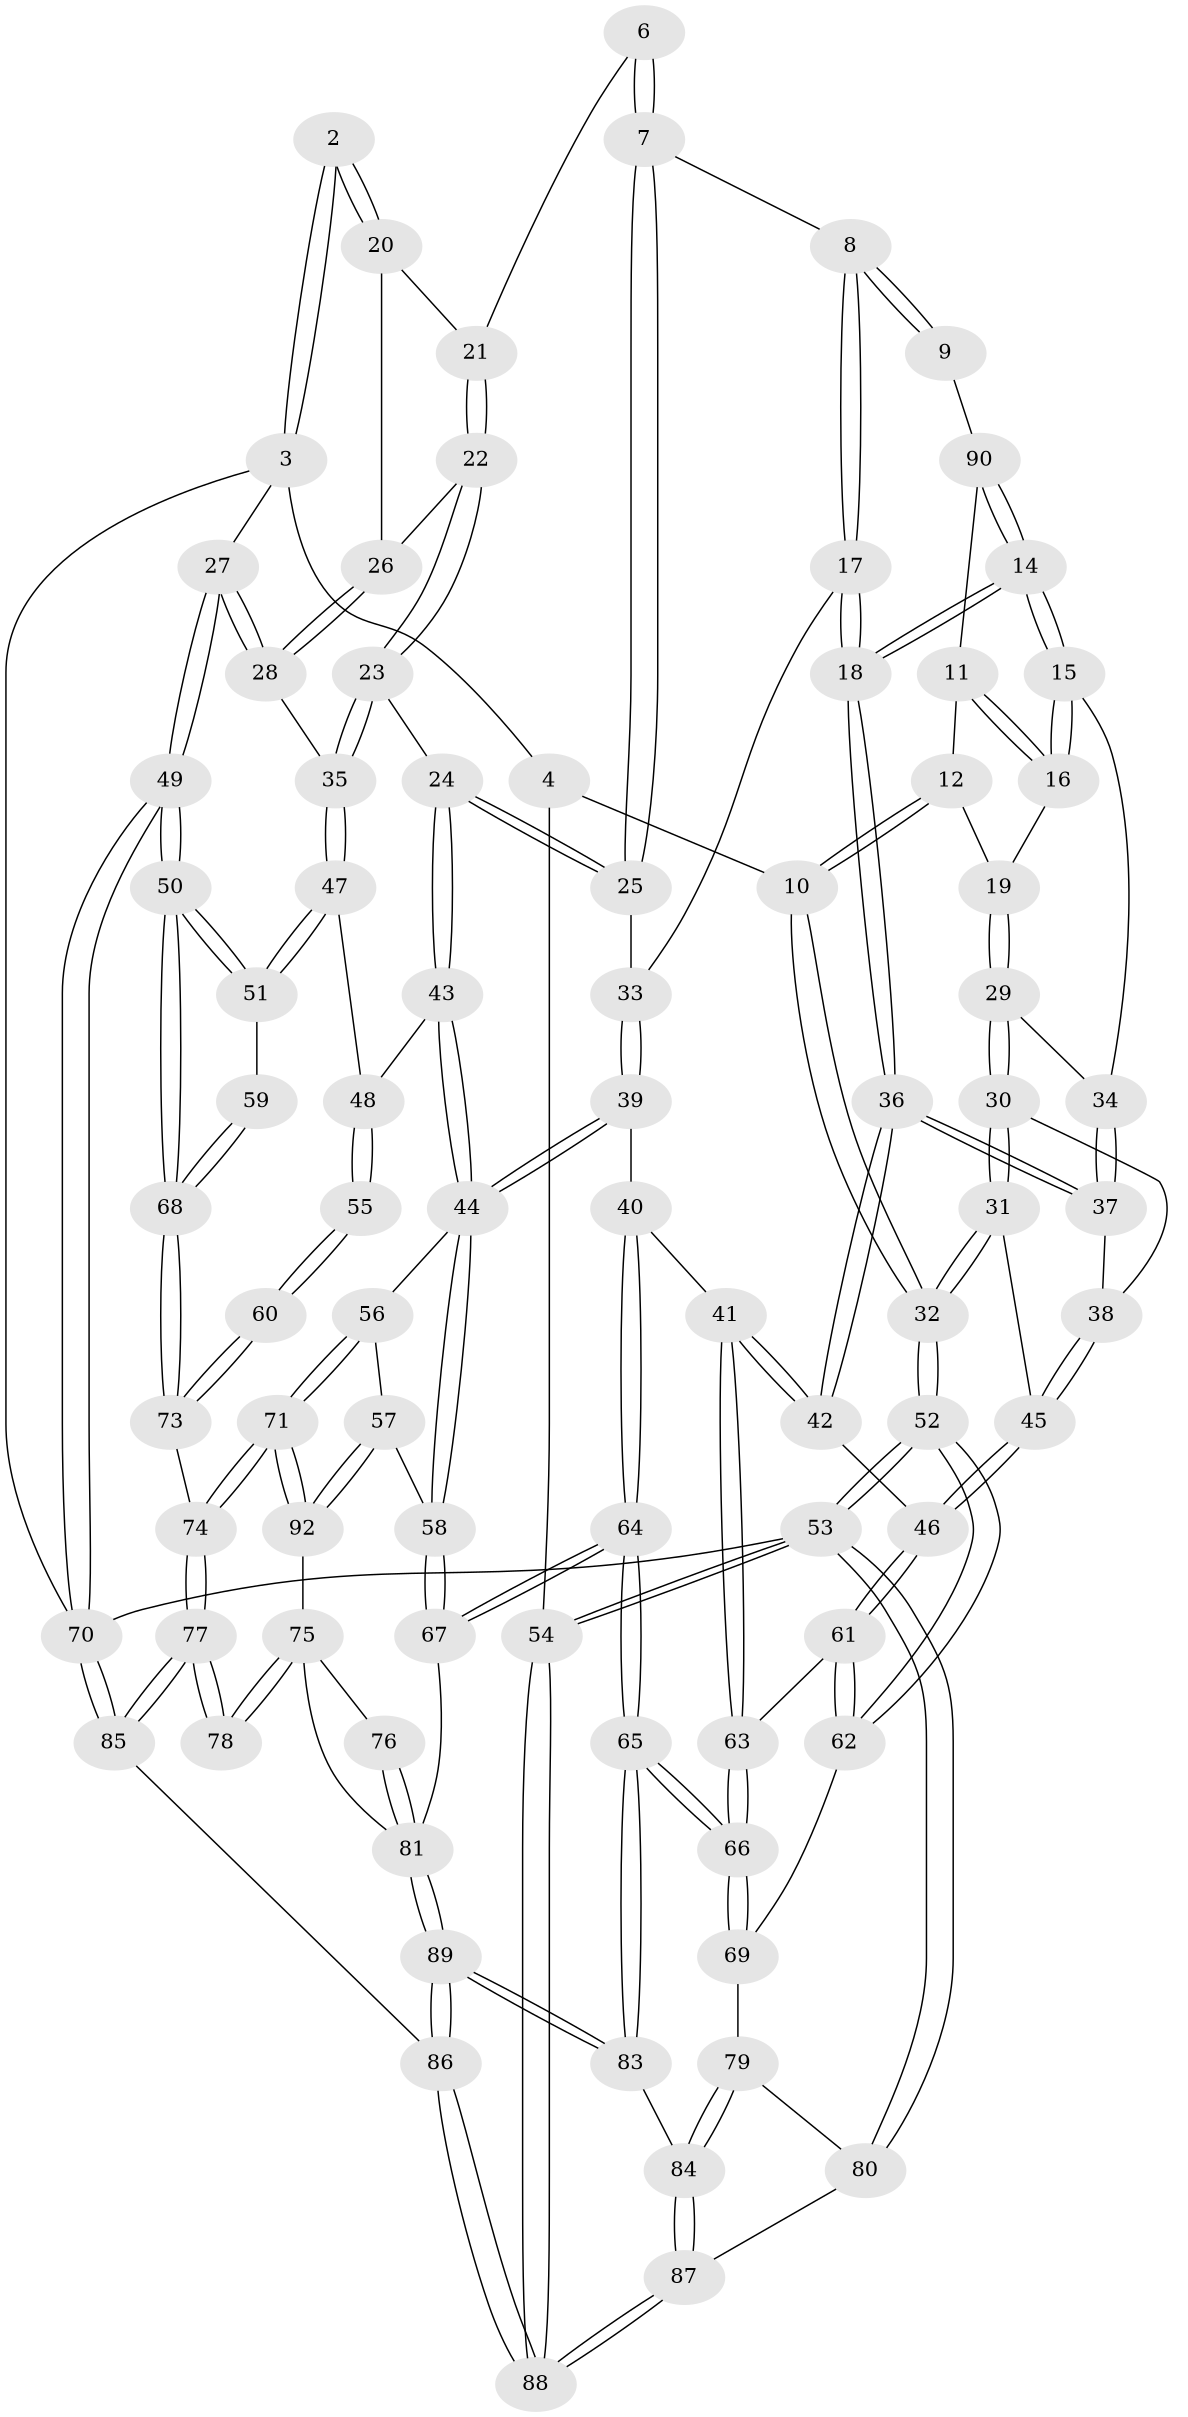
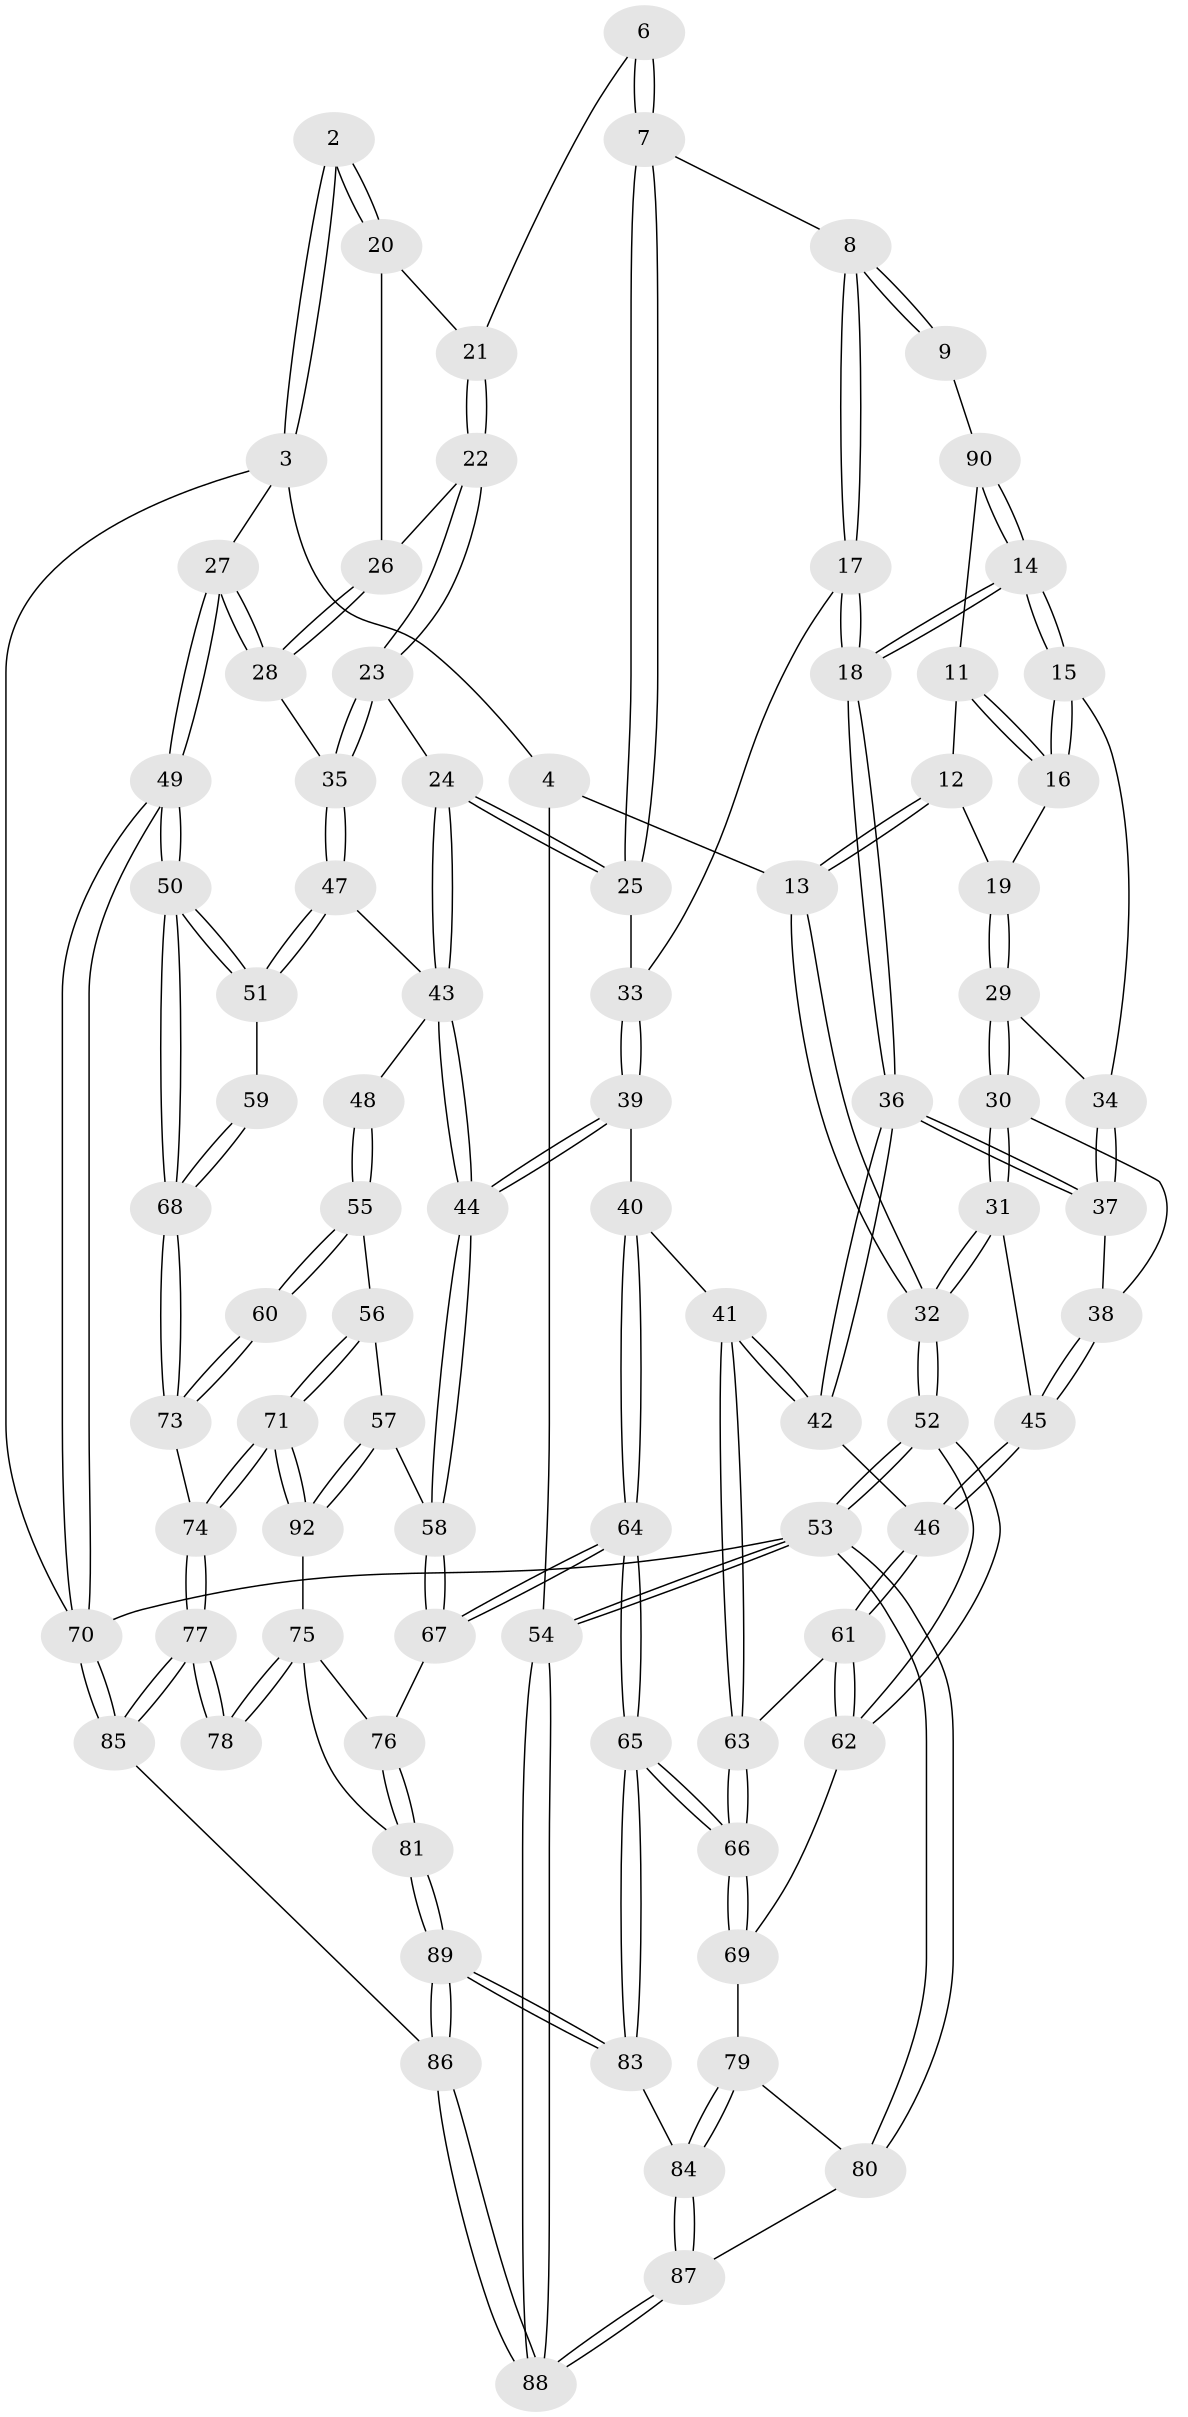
node "10": label "10" -> "13"
edge "47" -- "48": now "47" -- "43"
edge "44" -- "56": now "55" -- "56"
edge "67" -- "81": now "67" -- "76"
